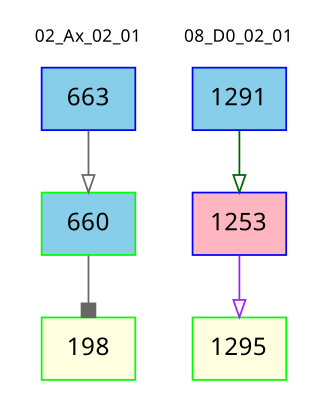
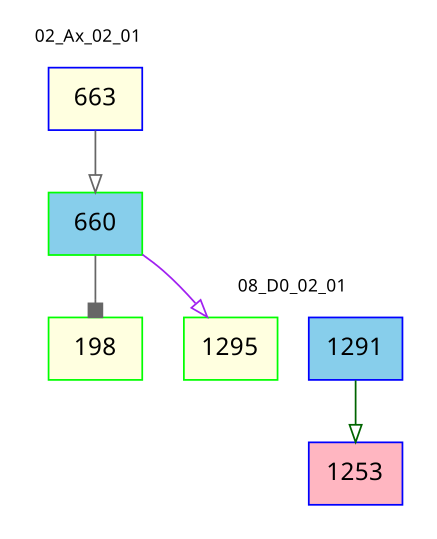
node "663": fillcolor skyblue -> lightyellow
edge "1253" -> "1295": now "660" -> "1295"
